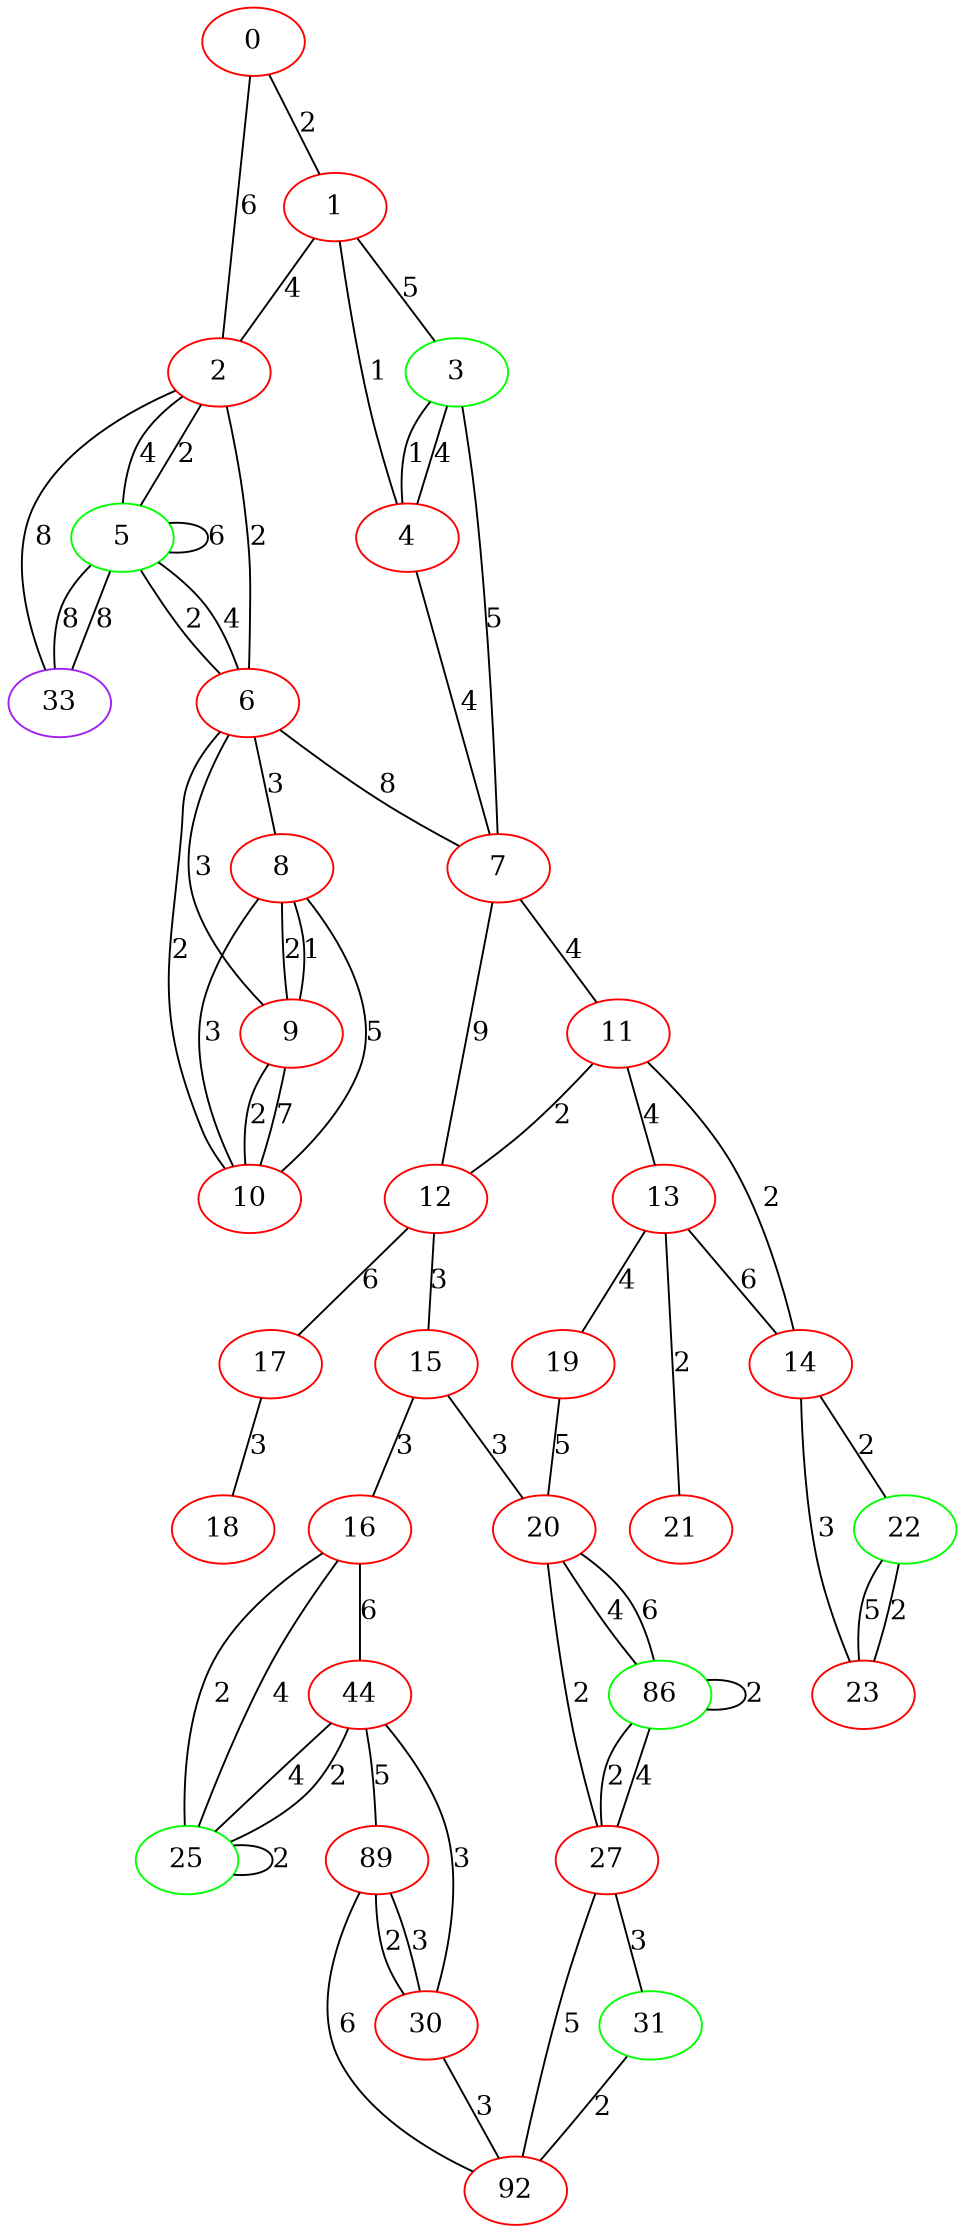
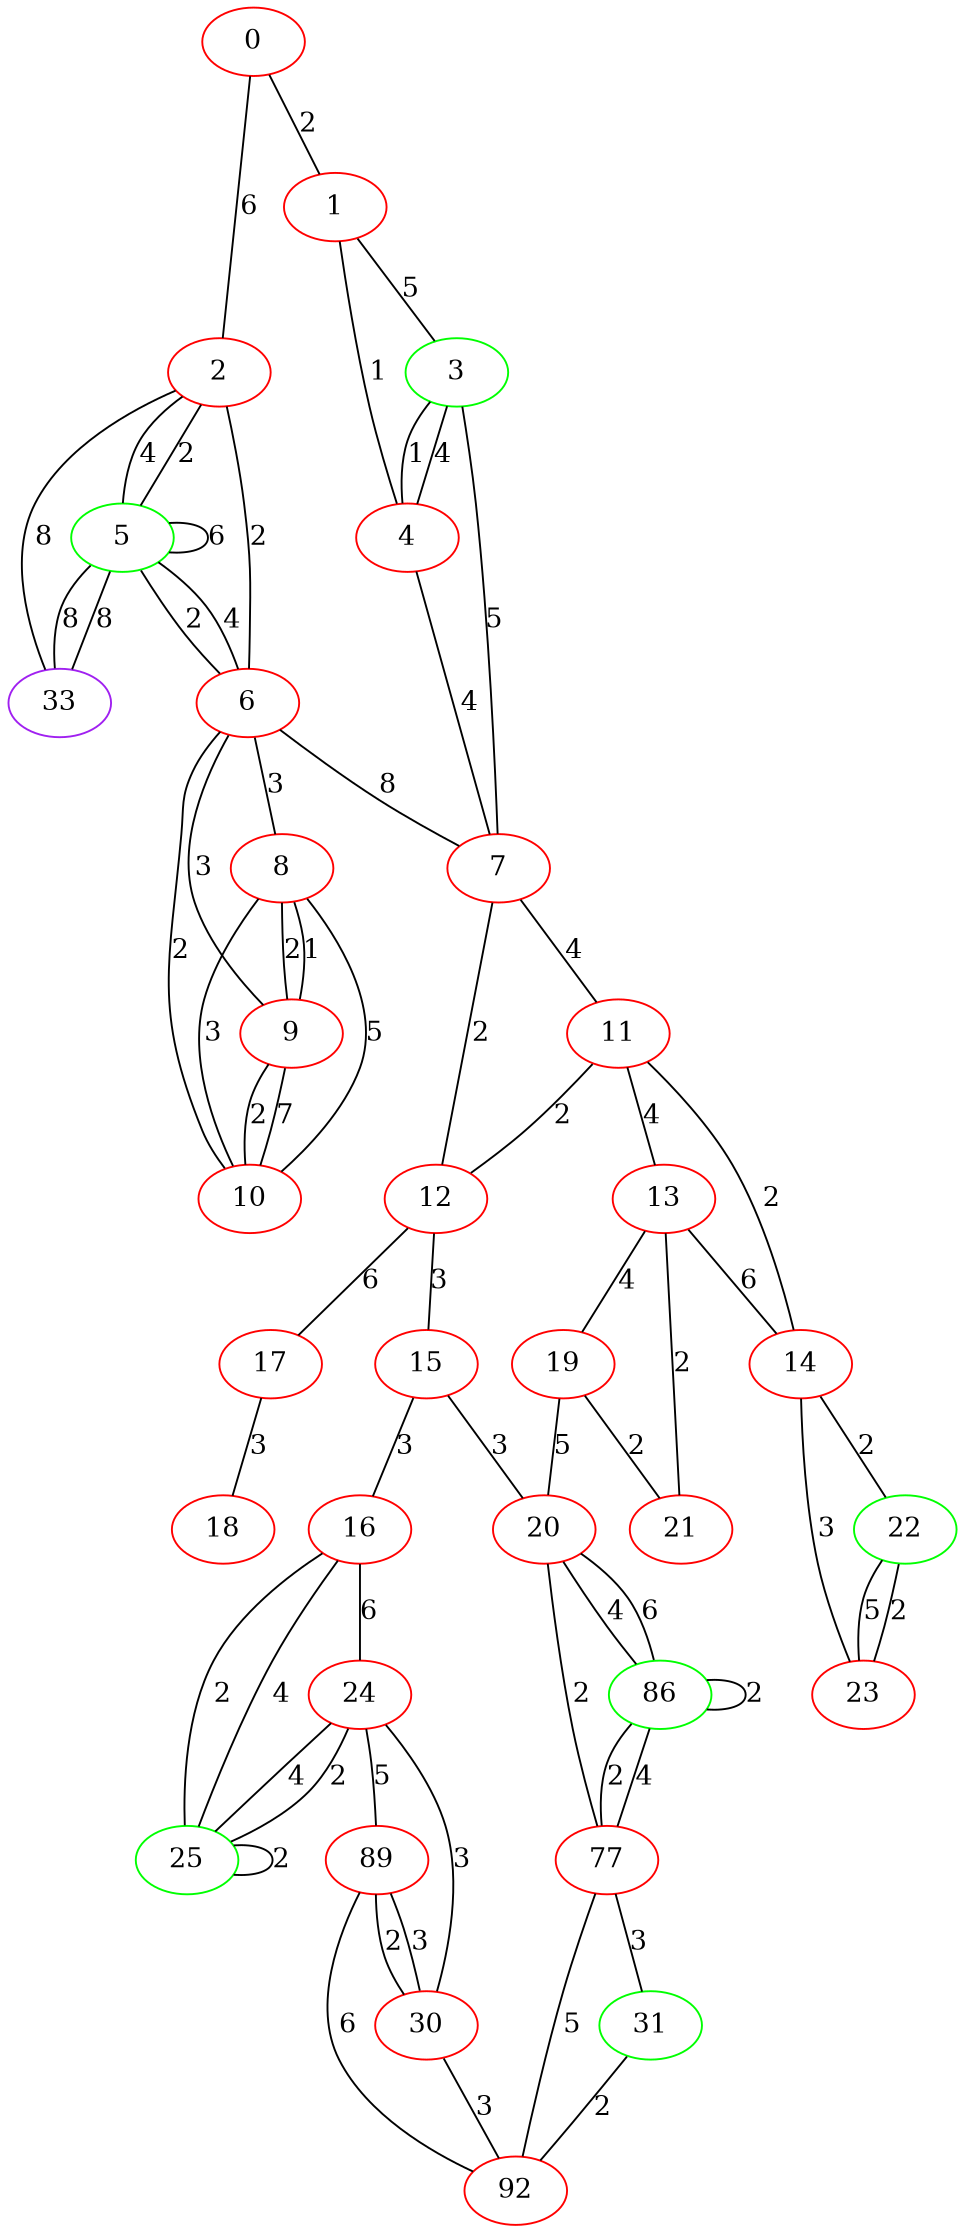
edge "1" -- "2": removed, label "4"
edge "7" -- "12": label "9" -> "2"
edge "19" -- "21": added, label "2"
node "44": label "44" -> "24"
node "27": label "27" -> "77"
